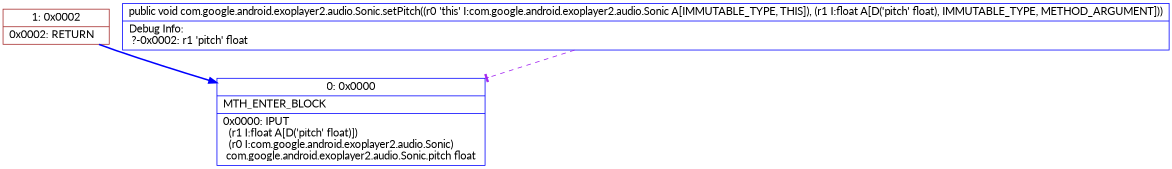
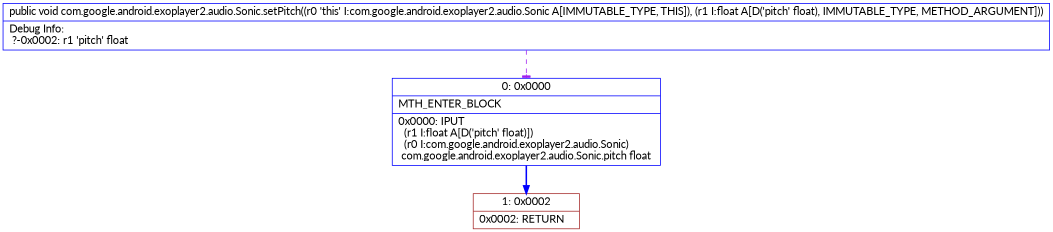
edge "1: 0x0002" -> "0: 0x0000": reversed
